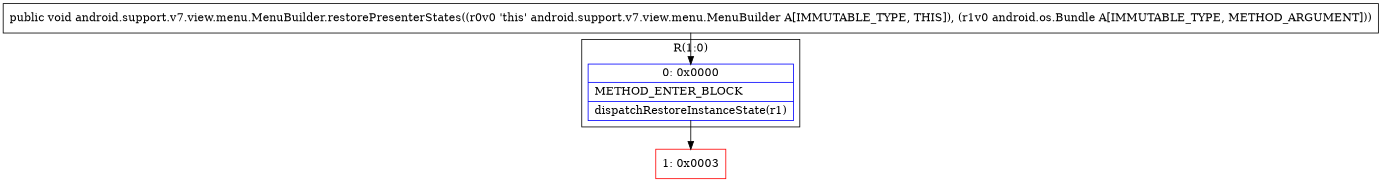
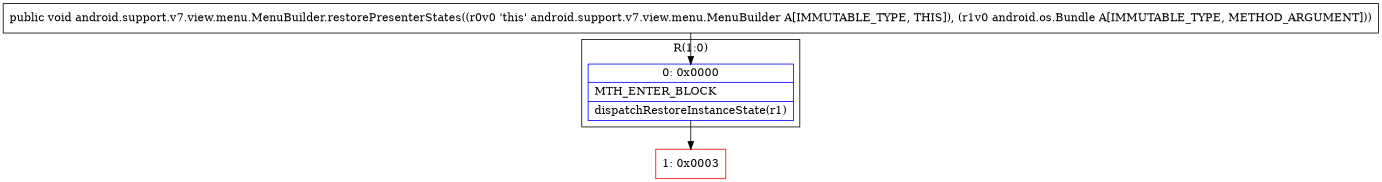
node "0: 0x0000": text "METHOD_ENTER_BLOCK" -> "MTH_ENTER_BLOCK"
